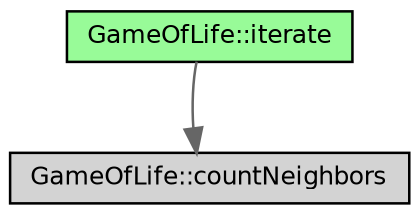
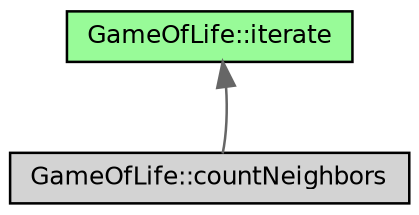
edge "GameOfLife::iterate" -> "GameOfLife::countNeighbors": reversed
